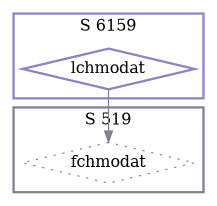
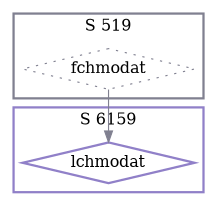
edge "lchmodat" -> "fchmodat": reversed
